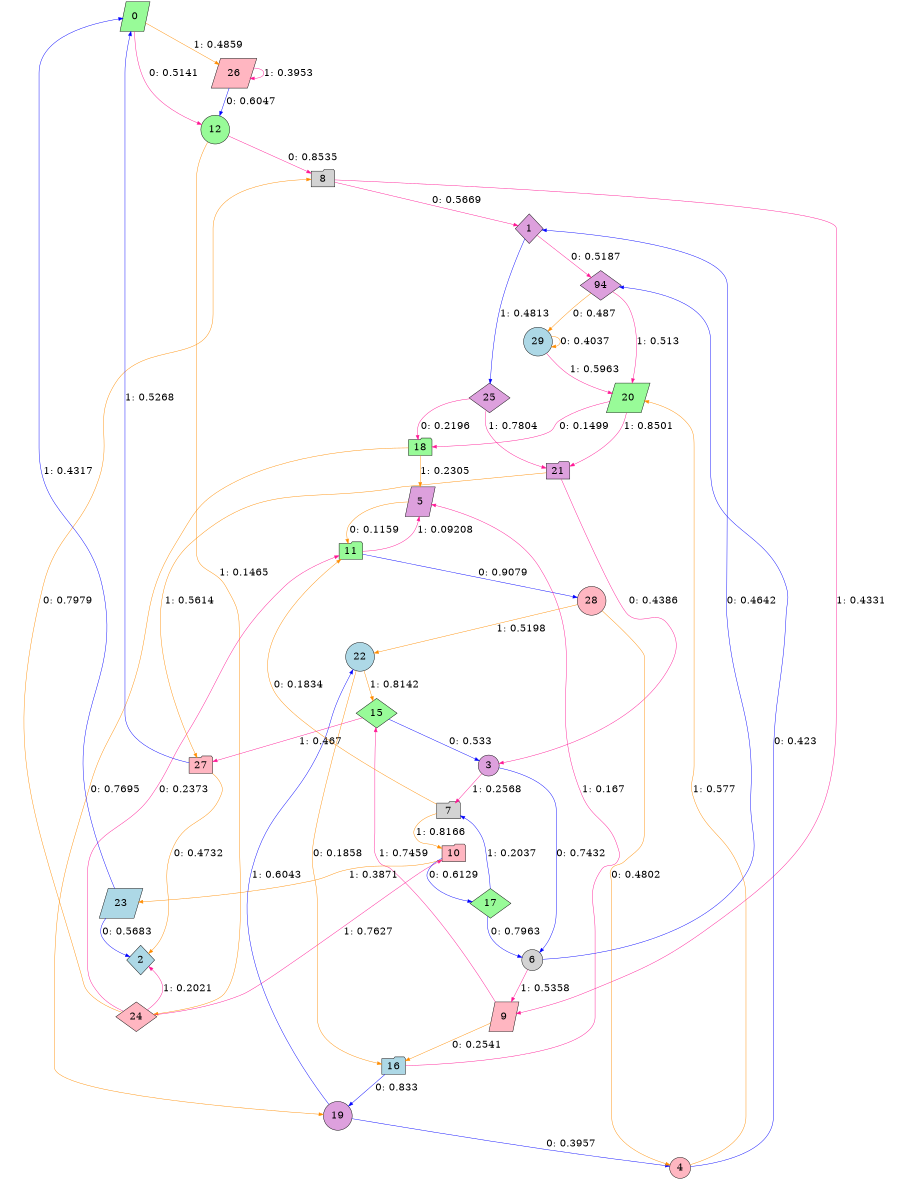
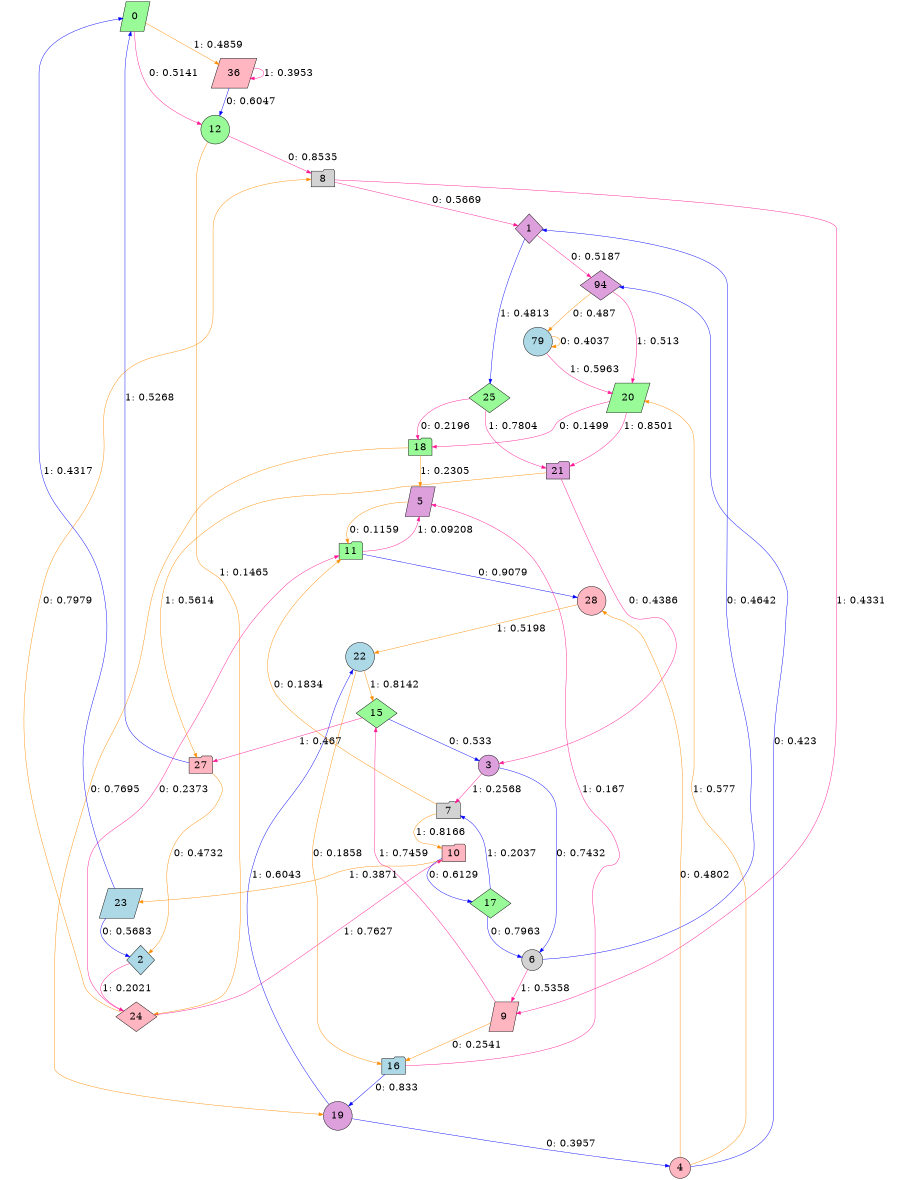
node "26": label "26" -> "36"
node "29": label "29" -> "79"
node "25": fillcolor plum -> palegreen
edge "28" -> "4": reversed
edge "24" -> "2": reversed
